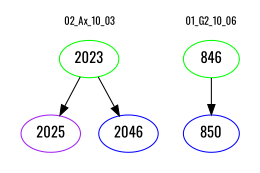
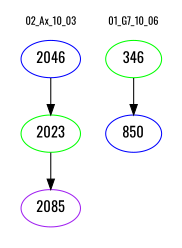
cluster "01_G2_10_06": label "01_G2_10_06" -> "01_G7_10_06"
node "846": label "846" -> "346"
edge "2023" -> "2046": reversed
node "2025": label "2025" -> "2085"
